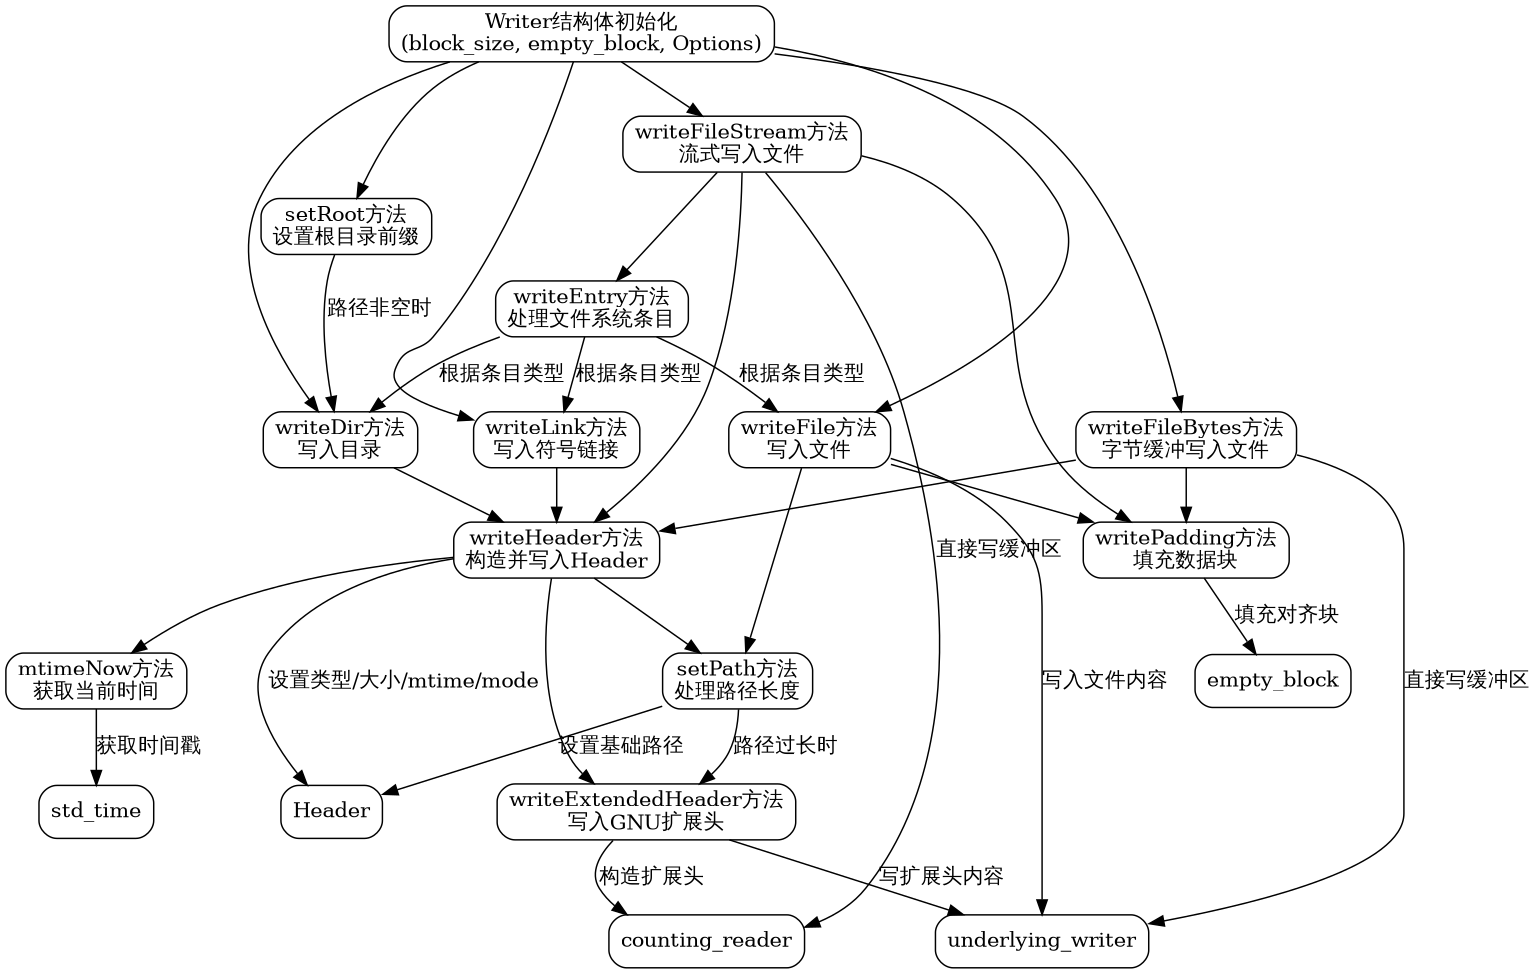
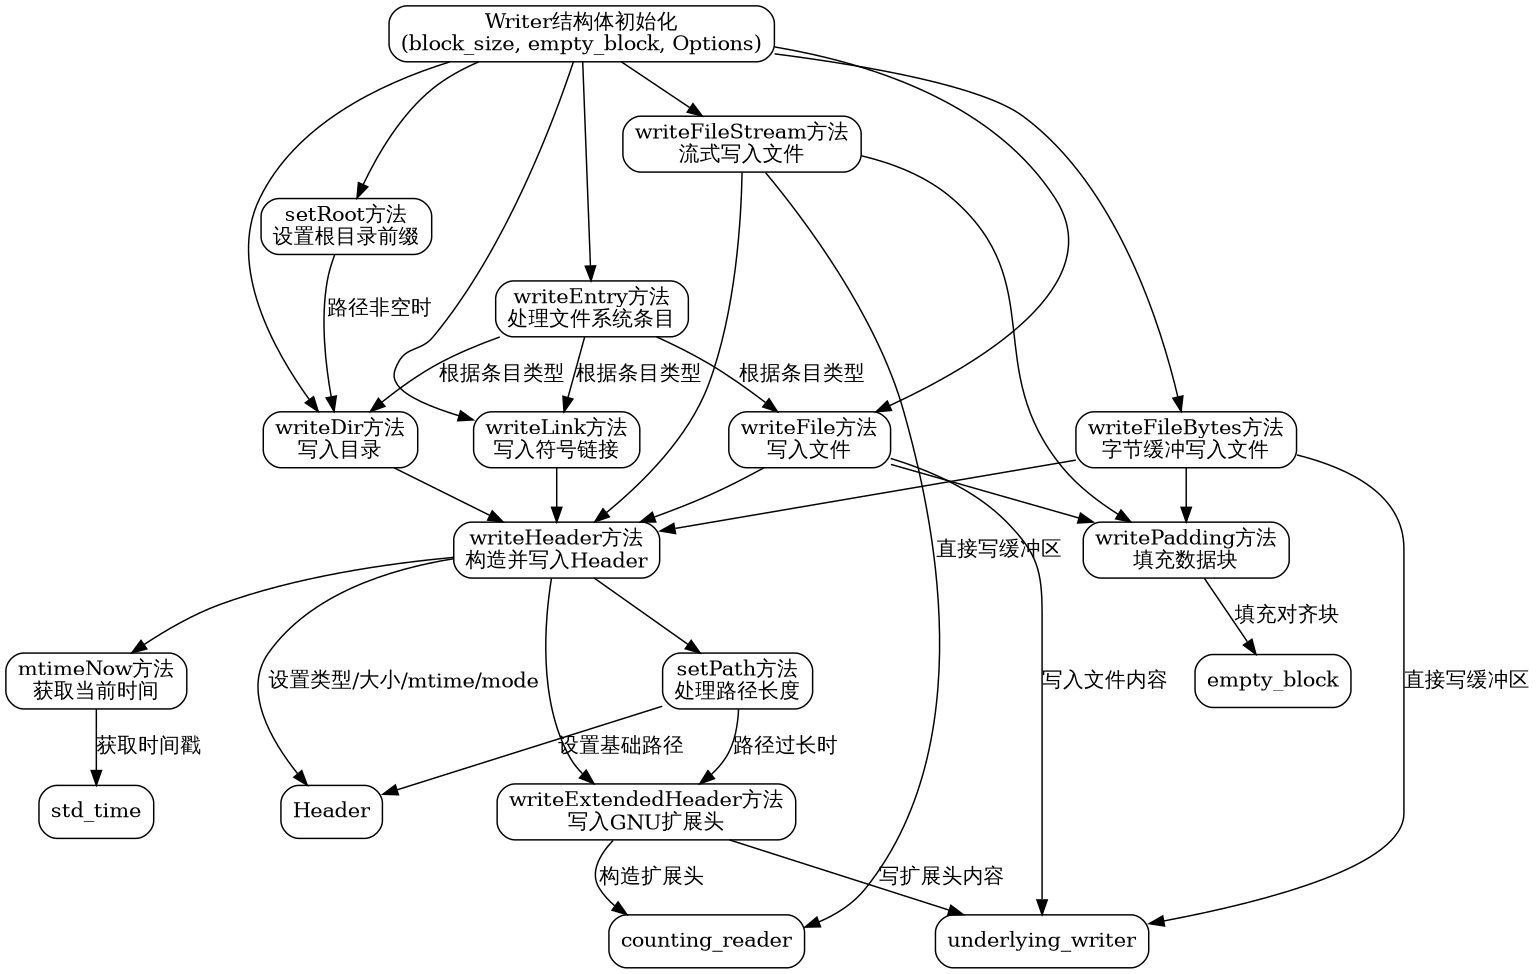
edge "writeFileStream方法 流式写入文件" -> "writeEntry方法 处理文件系统条目": now "Writer结构体初始化 (block_size, empty_block, Options)" -> "writeEntry方法 处理文件系统条目"
edge "writeFile方法 写入文件" -> "setPath方法 处理路径长度": now "writeFile方法 写入文件" -> "writeHeader方法 构造并写入Header"
